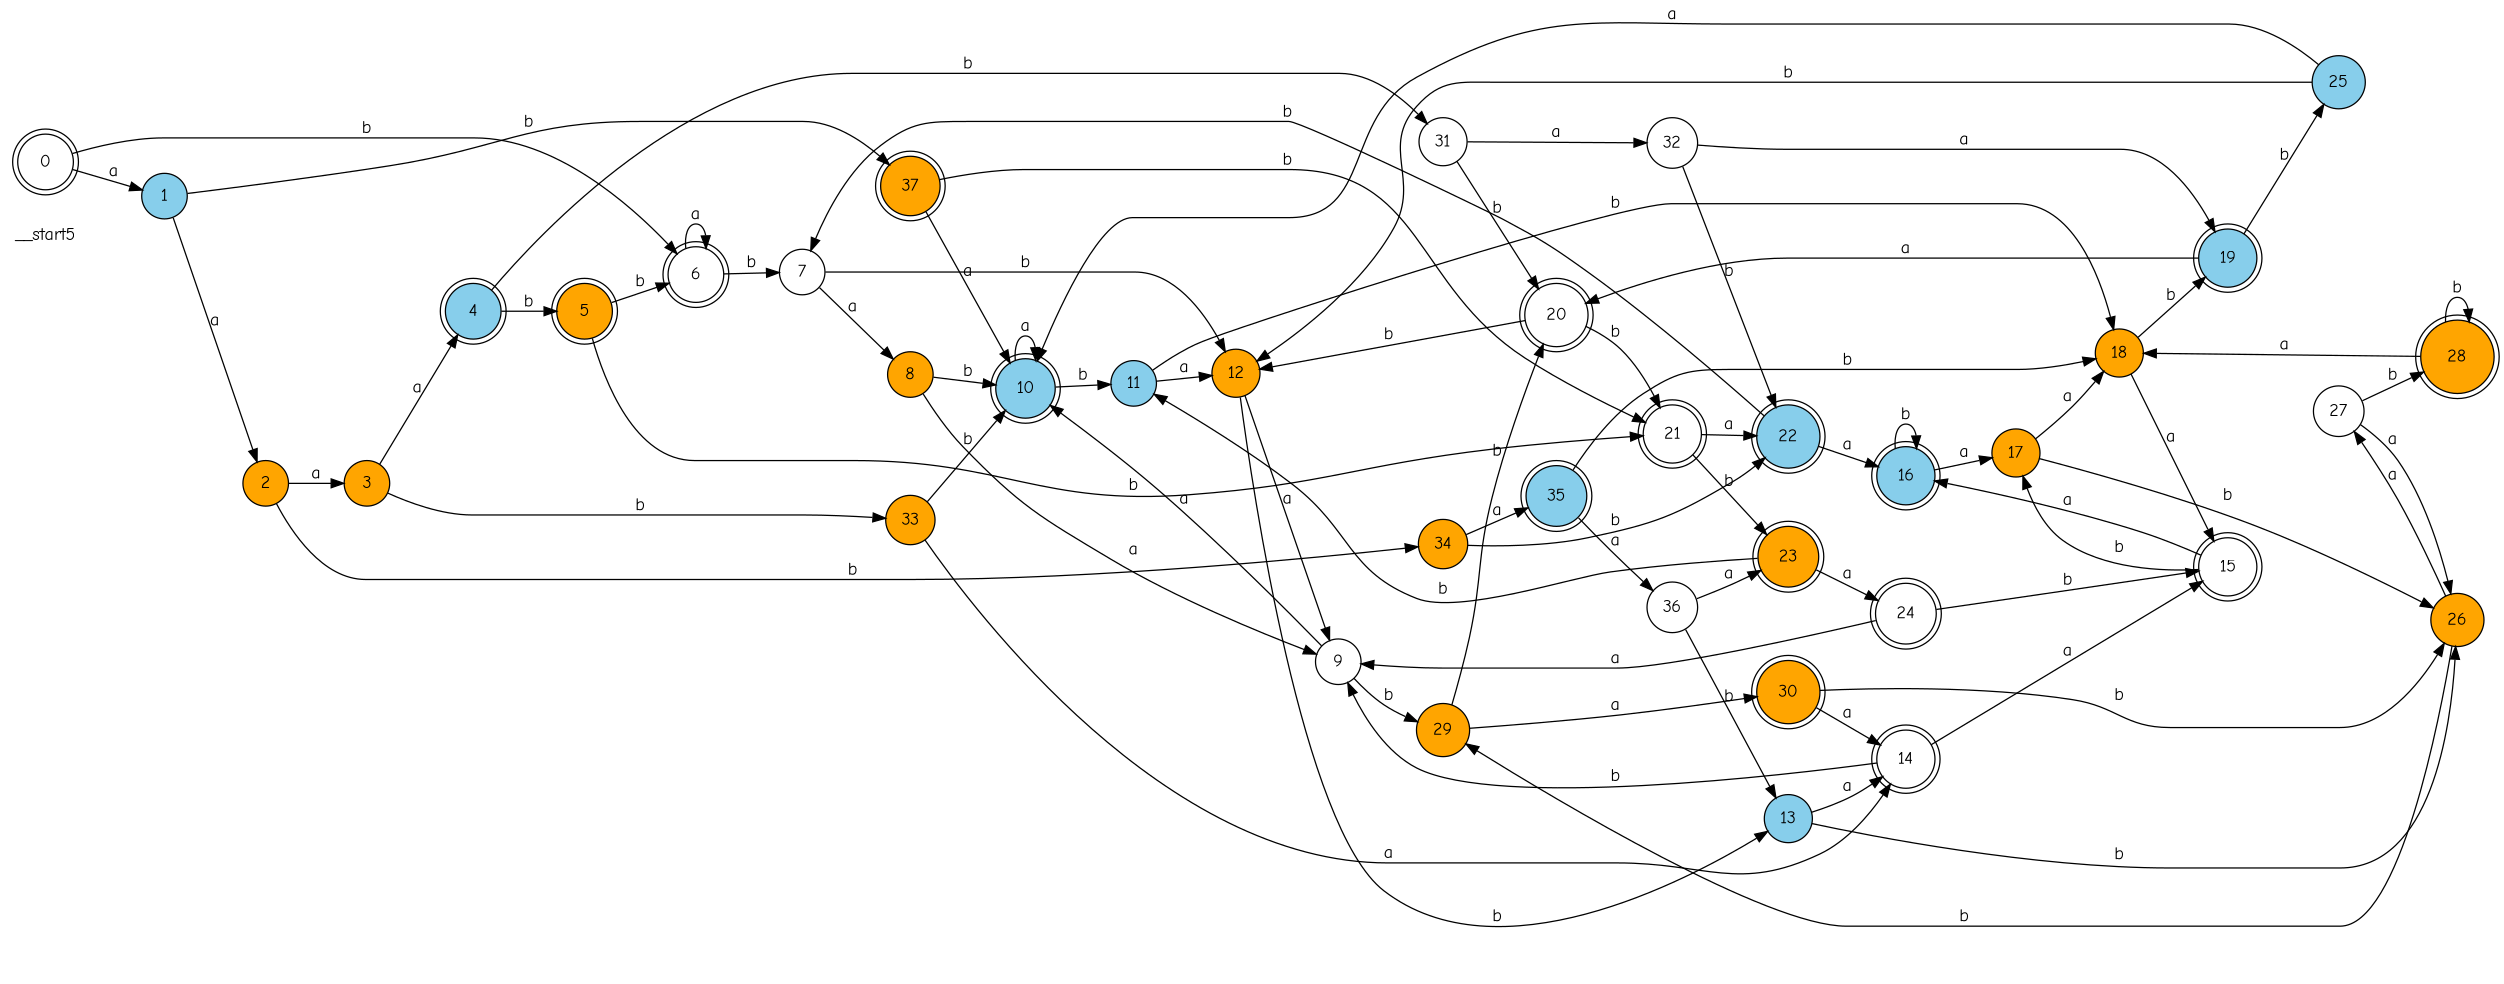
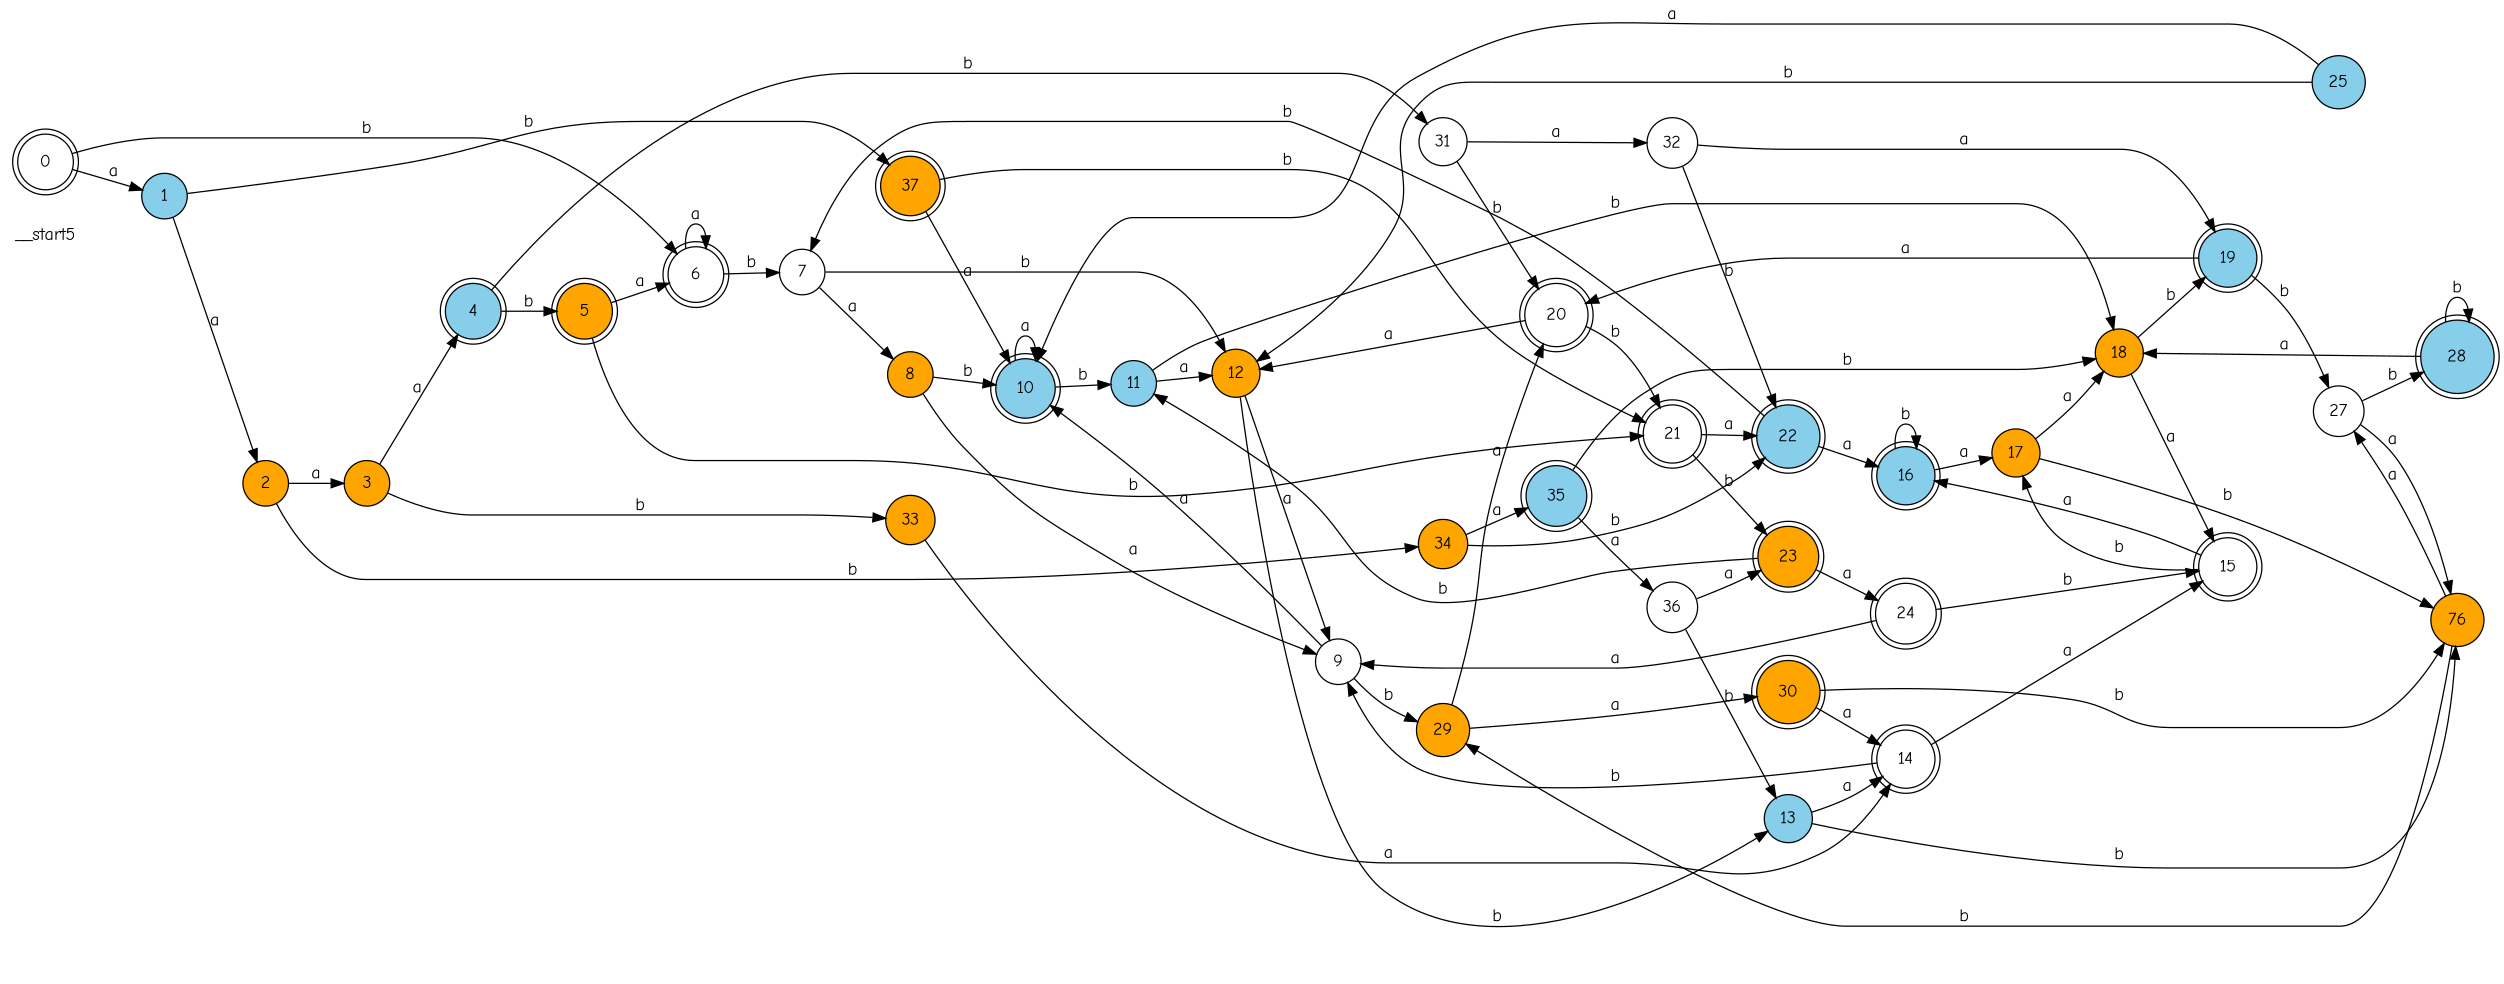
edge "19" -> "25": now "19" -> "27"
edge "5" -> "6": label "b" -> "a"
edge "20" -> "12": label "b" -> "a"
node "28": fillcolor orange -> skyblue
edge "29" -> "20": label "b" -> "a"
edge "33" -> "10": removed, label "b"
node "26": label "26" -> "76"
